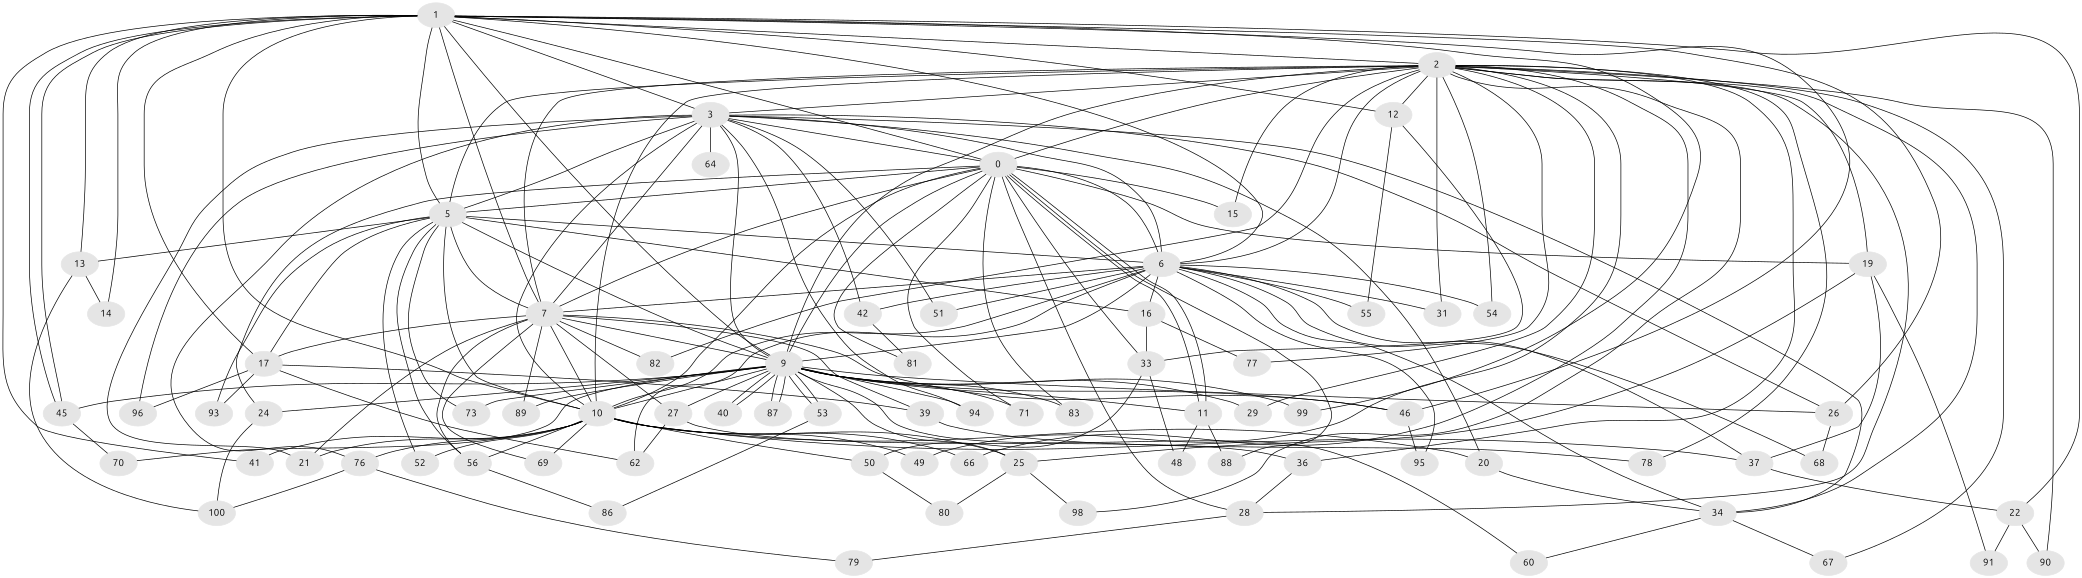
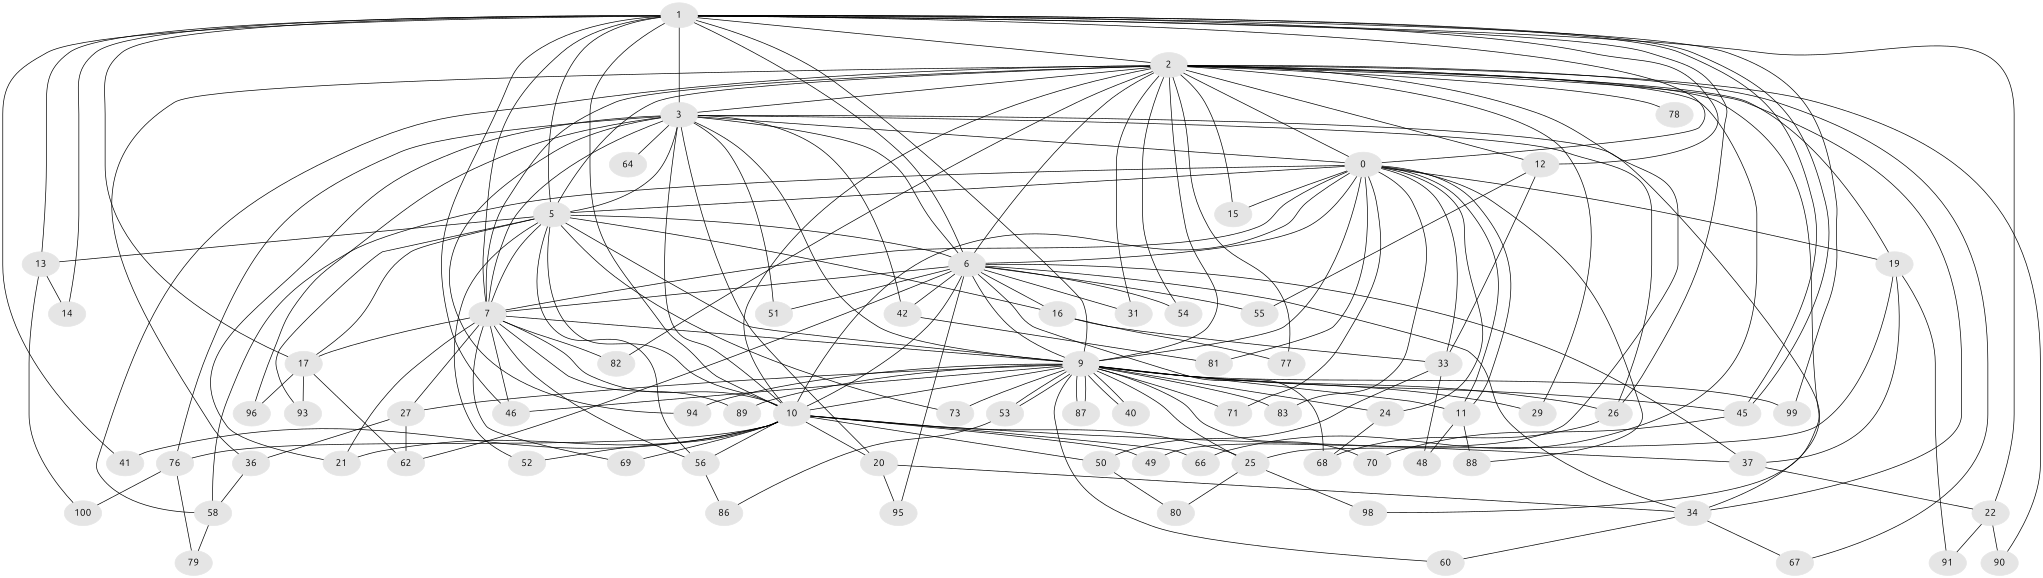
node "39": removed
edge "46" -- "95": now "20" -- "95"
edge "24" -- "100": now "24" -- "68"
node "28": label "28" -> "58"
